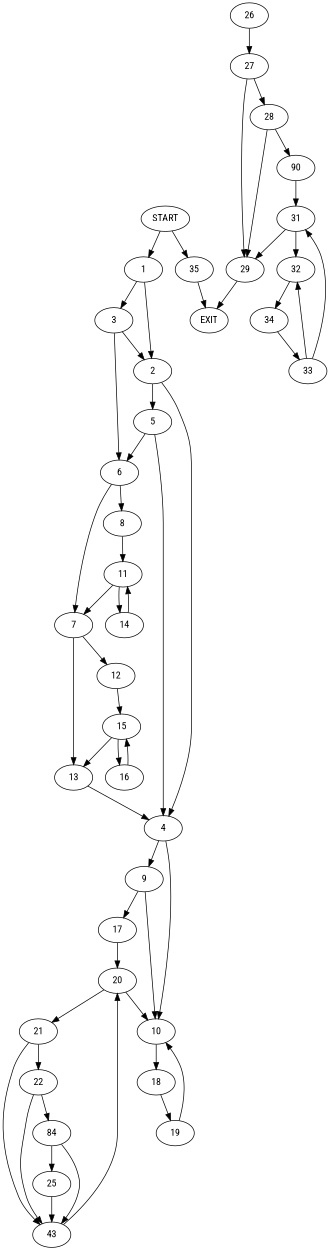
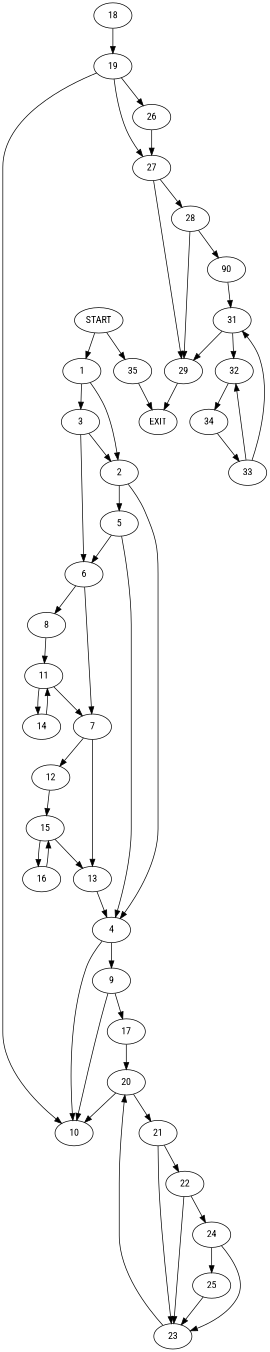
edge "19" -> "26": added
edge "19" -> "27": added
edge "10" -> "18": removed
node "84": label "84" -> "24"
node "43": label "43" -> "23"
